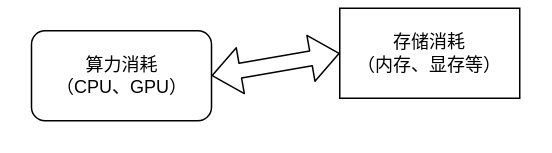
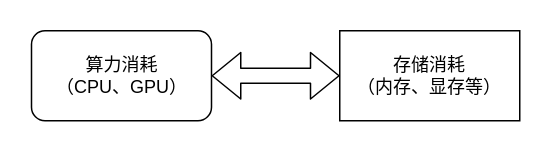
node "存储消耗 （内存、显存等）": moved (430, 53) -> (430, 76)
